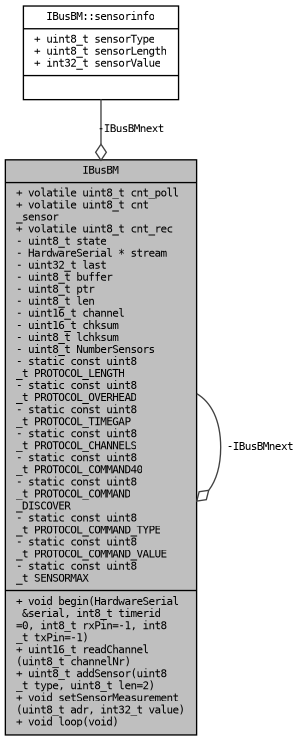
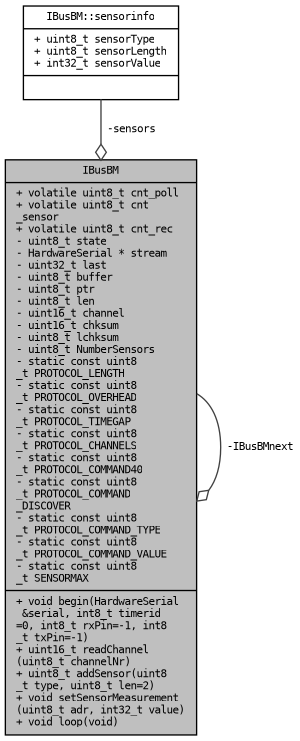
edge "IBusBM::sensorinfo" -> "IBusBM": label " -IBusBMnext" -> " -sensors"
